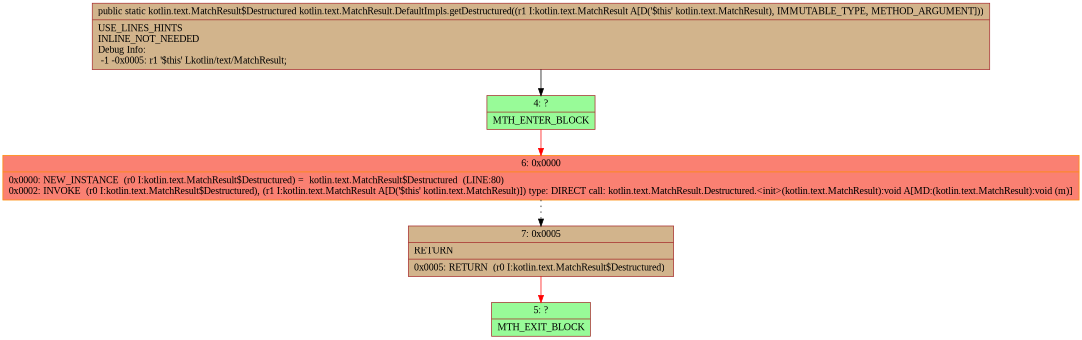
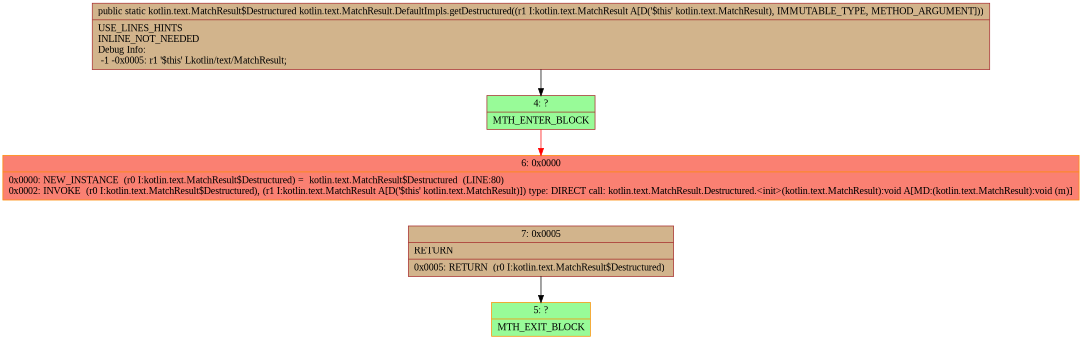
edge "6: 0x0000" -> "7: 0x0005": removed
edge "7: 0x0005" -> "5: ?": color red -> black
node "5: ?": color brown -> darkorange
